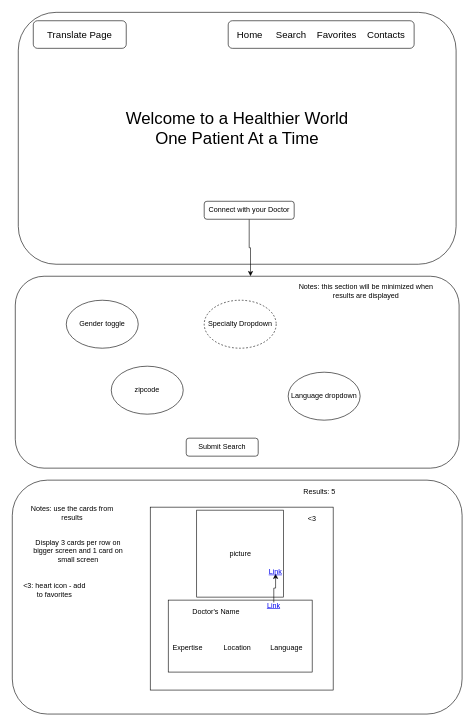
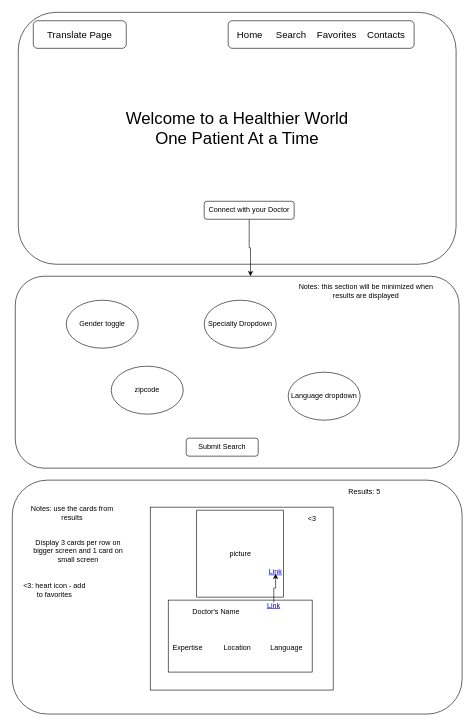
node "Specialty Dropdown": style dashed -> solid
node "Results: 5": moved (320, 492) -> (365, 492)
